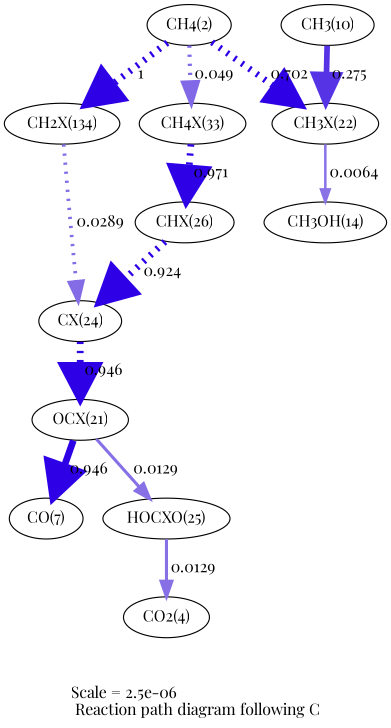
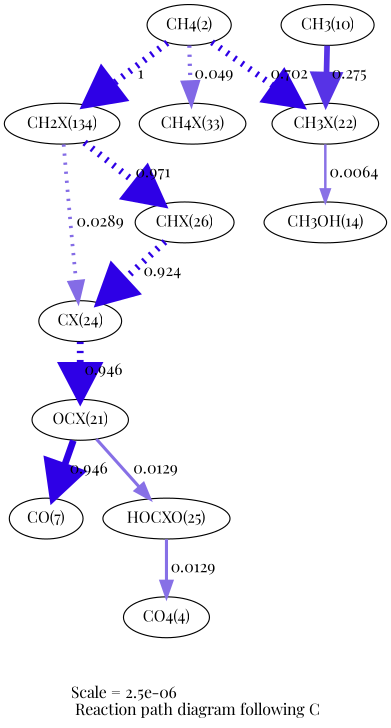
edge "CH4X(33)" -> "CHX(26)": now "CH2X(134)" -> "CHX(26)"
node "CO2(4)": label "CO2(4)" -> "CO4(4)"
